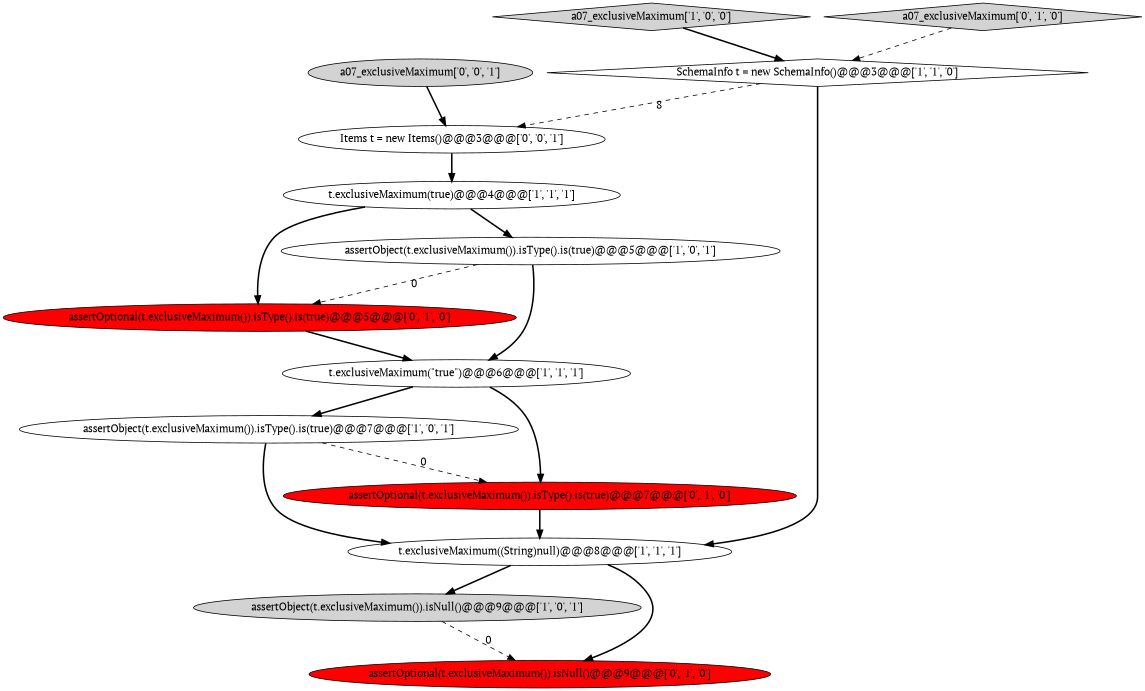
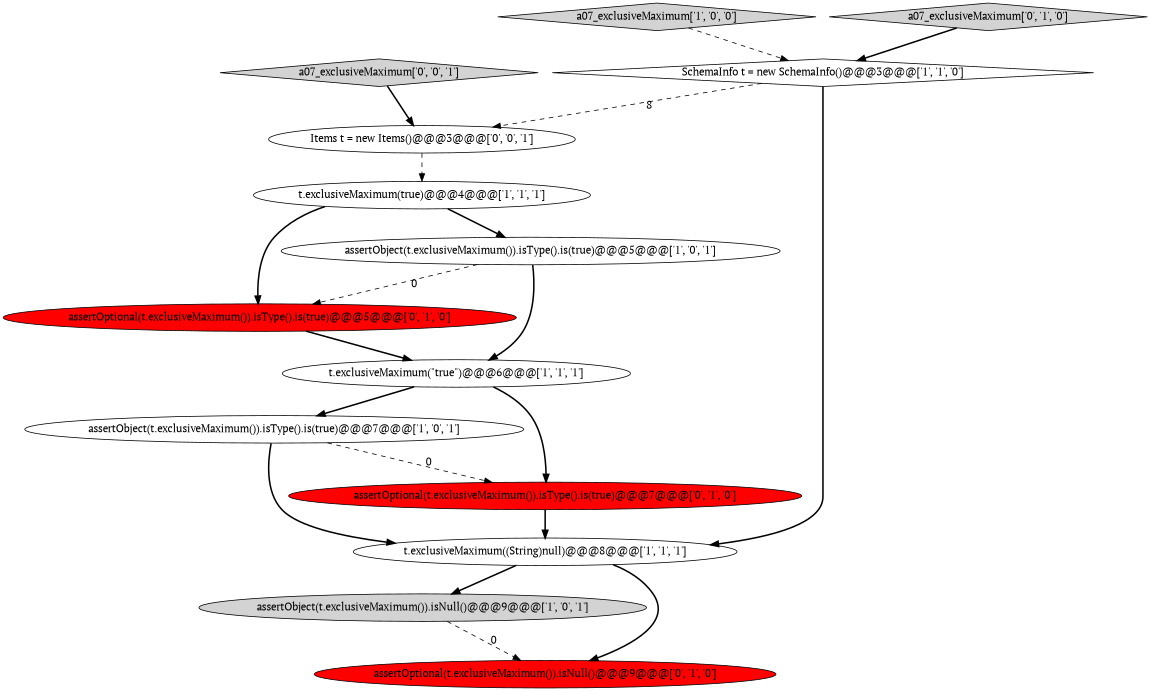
edge "a07_exclusiveMaximum['1', '0', '0']" -> "SchemaInfo t = new SchemaInfo()@@@3@@@['1', '1', '0']": style bold -> dashed
edge "a07_exclusiveMaximum['0', '1', '0']" -> "SchemaInfo t = new SchemaInfo()@@@3@@@['1', '1', '0']": style dashed -> bold
node "a07_exclusiveMaximum['0', '0', '1']": shape ellipse -> diamond
edge "Items t = new Items()@@@3@@@['0', '0', '1']" -> "t.exclusiveMaximum(true)@@@4@@@['1', '1', '1']": style bold -> dashed
